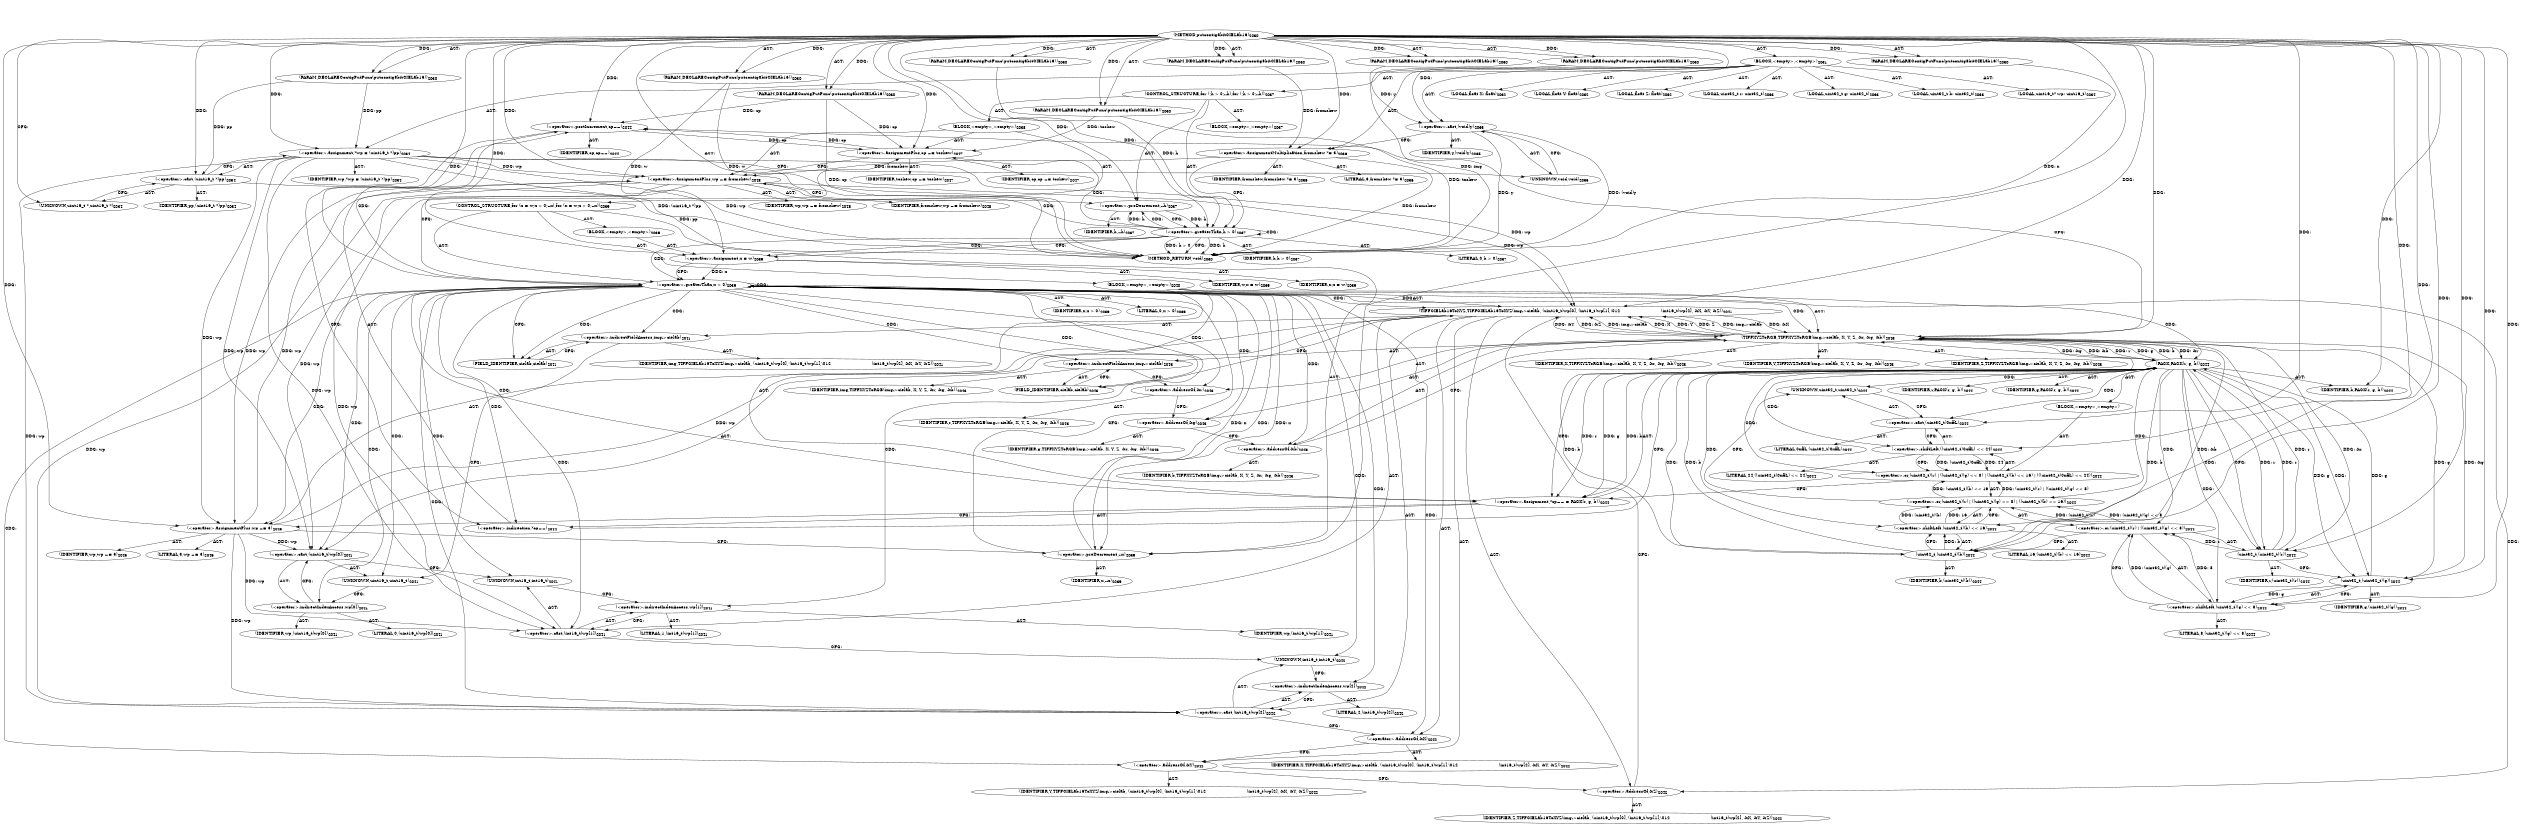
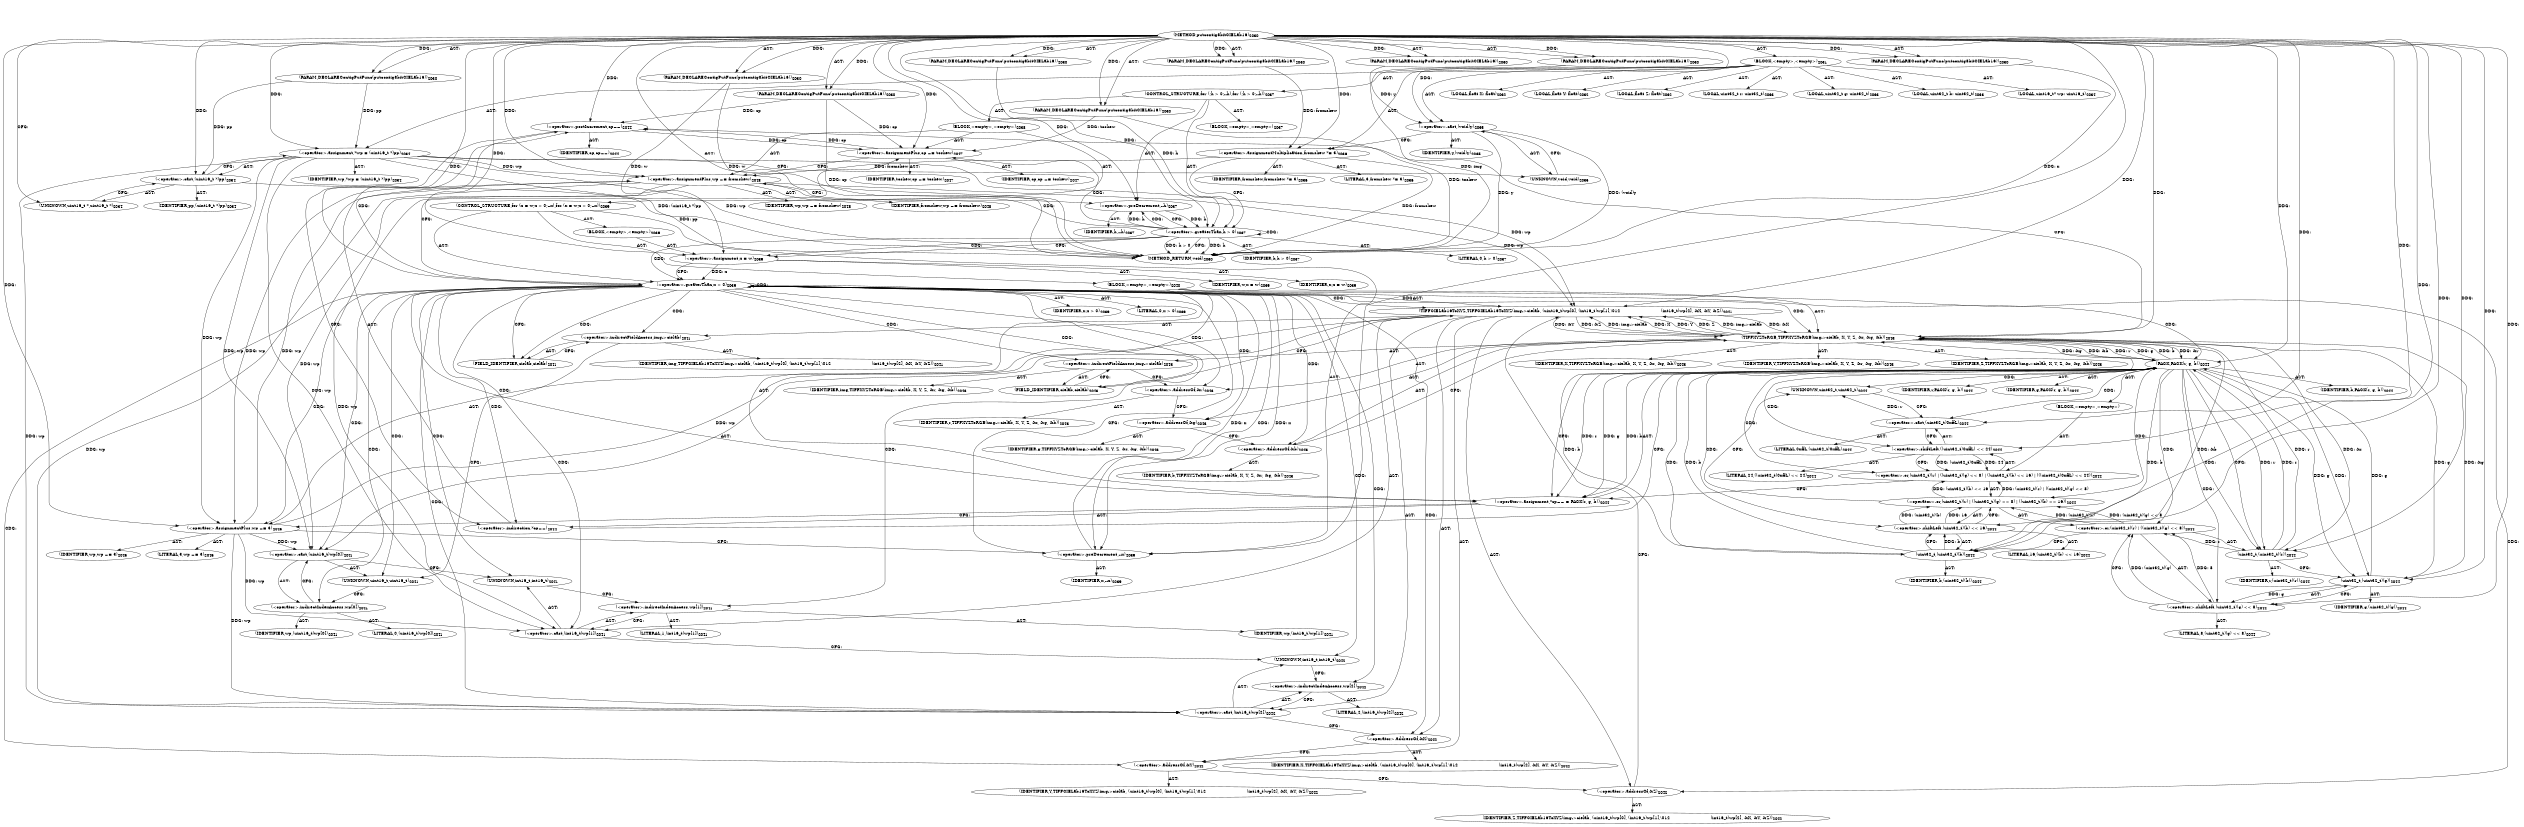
edge "(METHOD,putcontig8bitCIELab16)" -> "(IDENTIFIER,b,PACK(r, g, b))": now "(METHOD,putcontig8bitCIELab16)" -> "(PACK,PACK(r, g, b))"
edge "(<operator>.cast,(uint32_t)0xffL)" -> "(UNKNOWN,uint32_t,uint32_t)": label "AST: " -> "DDG: r"
